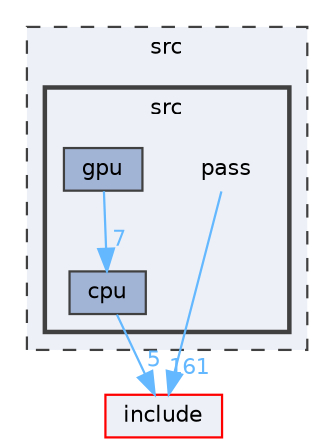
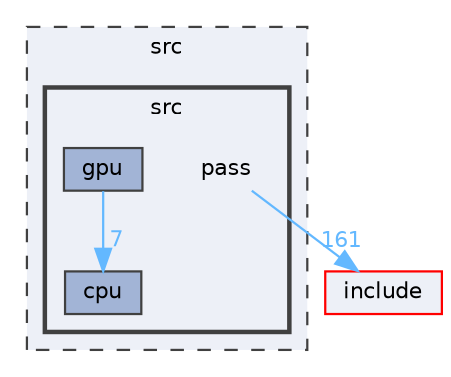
edge "cpu" -> "include": removed
